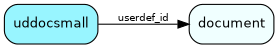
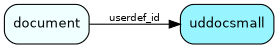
edge "uddocsmall" -> "document": reversed
